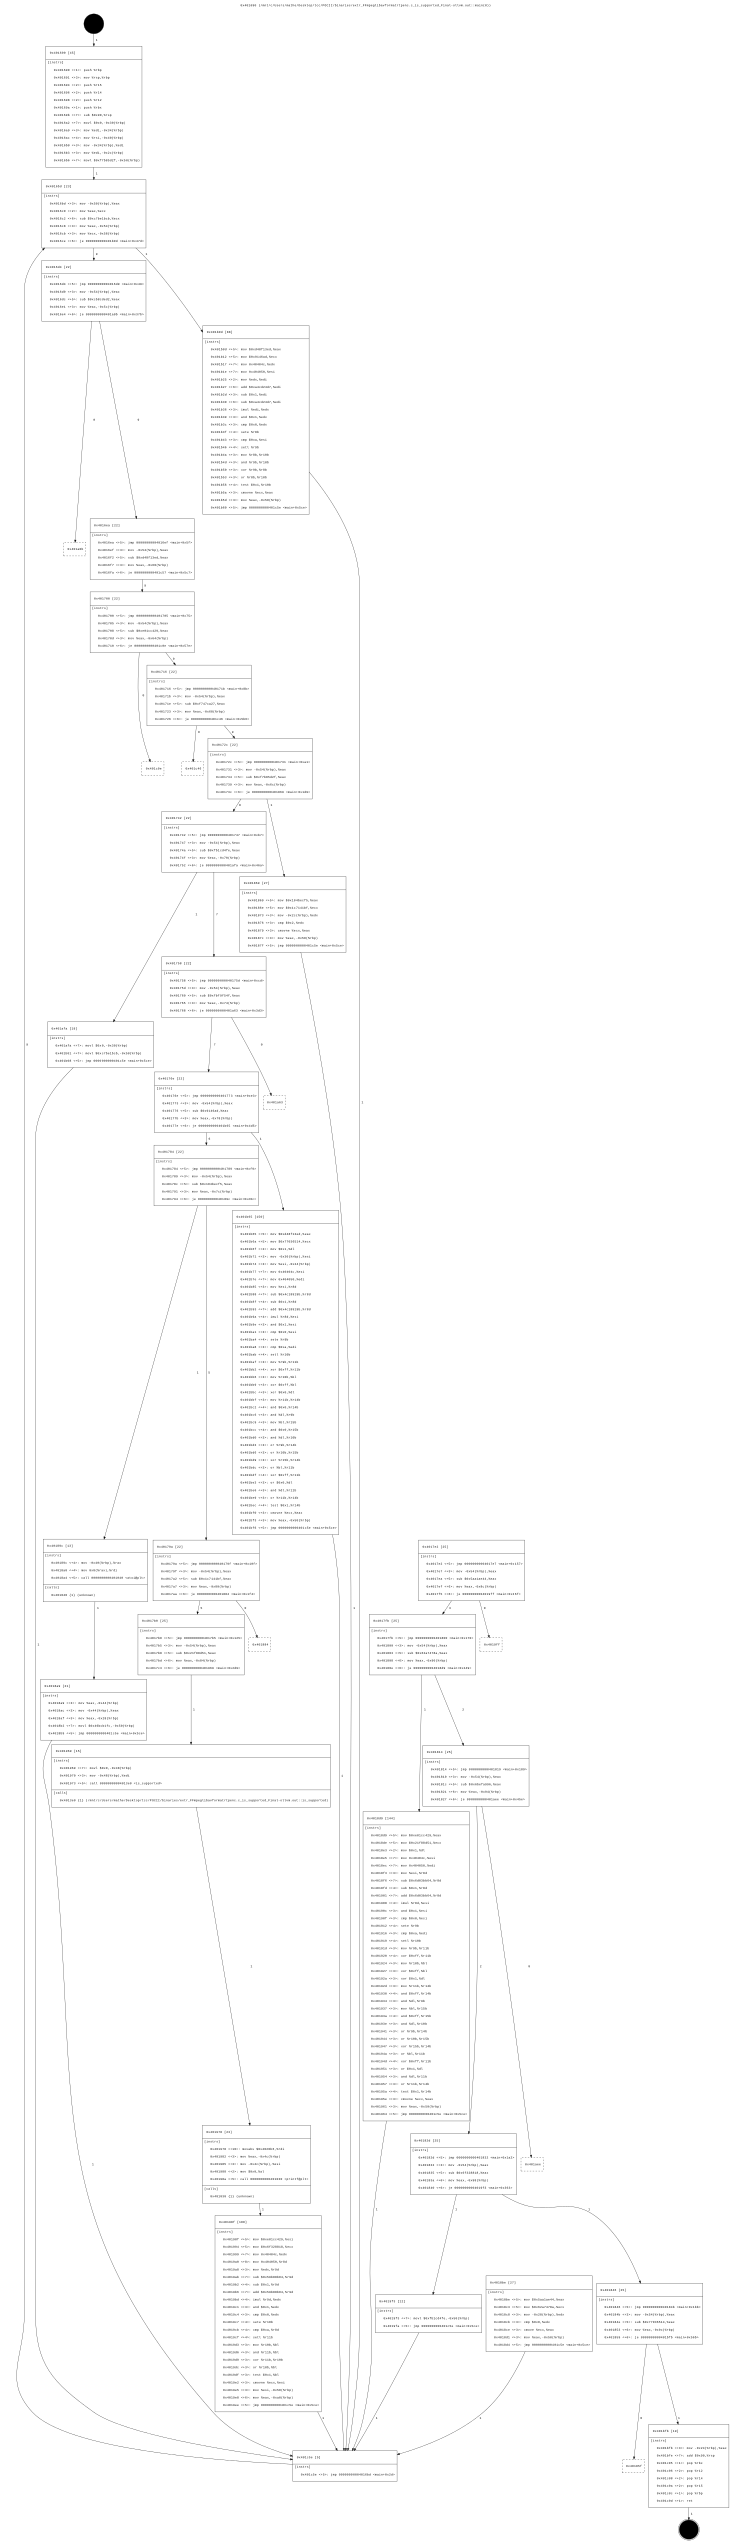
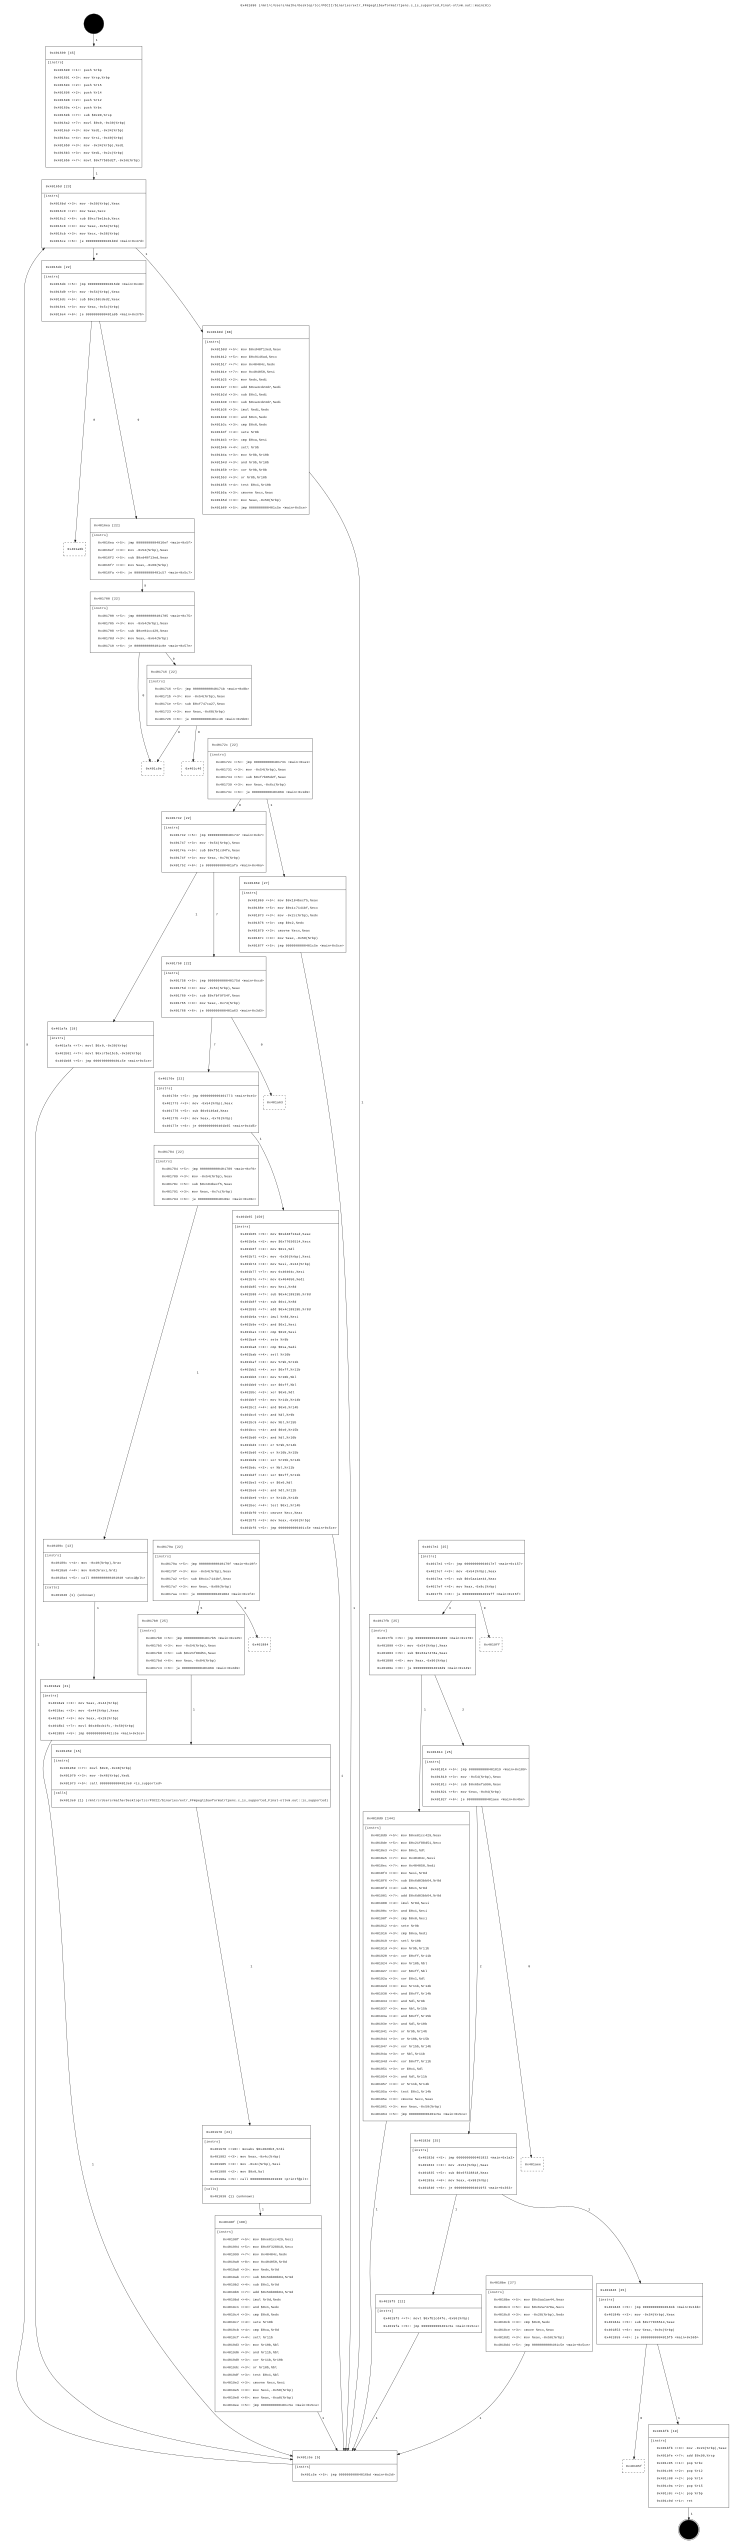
edge "0x401716 [22]" -> "0x40172c [22]": now "0x401716 [22]" -> "0x401c0e"
edge "0x40176e [22]" -> "0x401784 [22]": removed, label "6"
edge "0x401784 [22]" -> "0x40179a [22]": removed, label "5"
